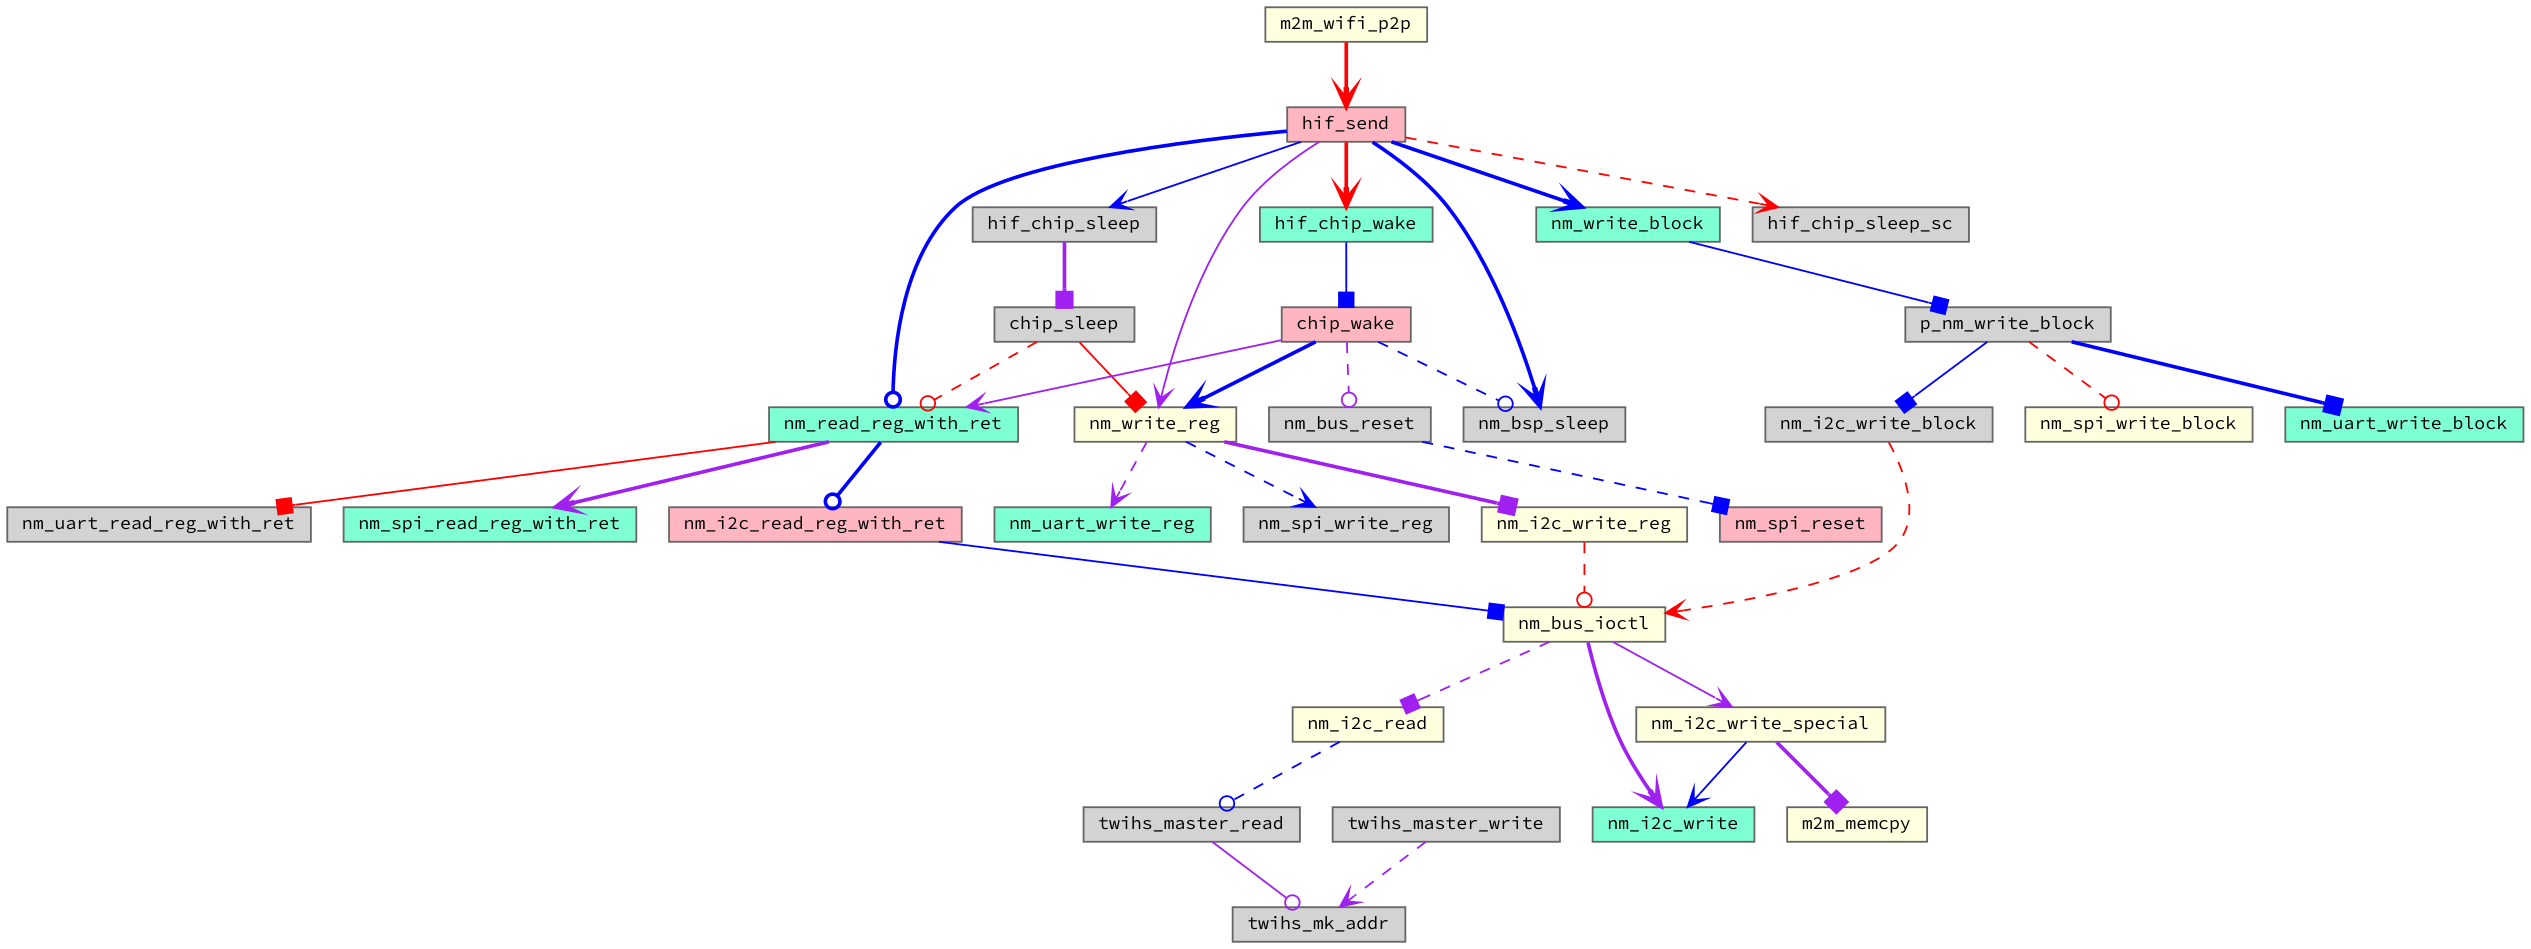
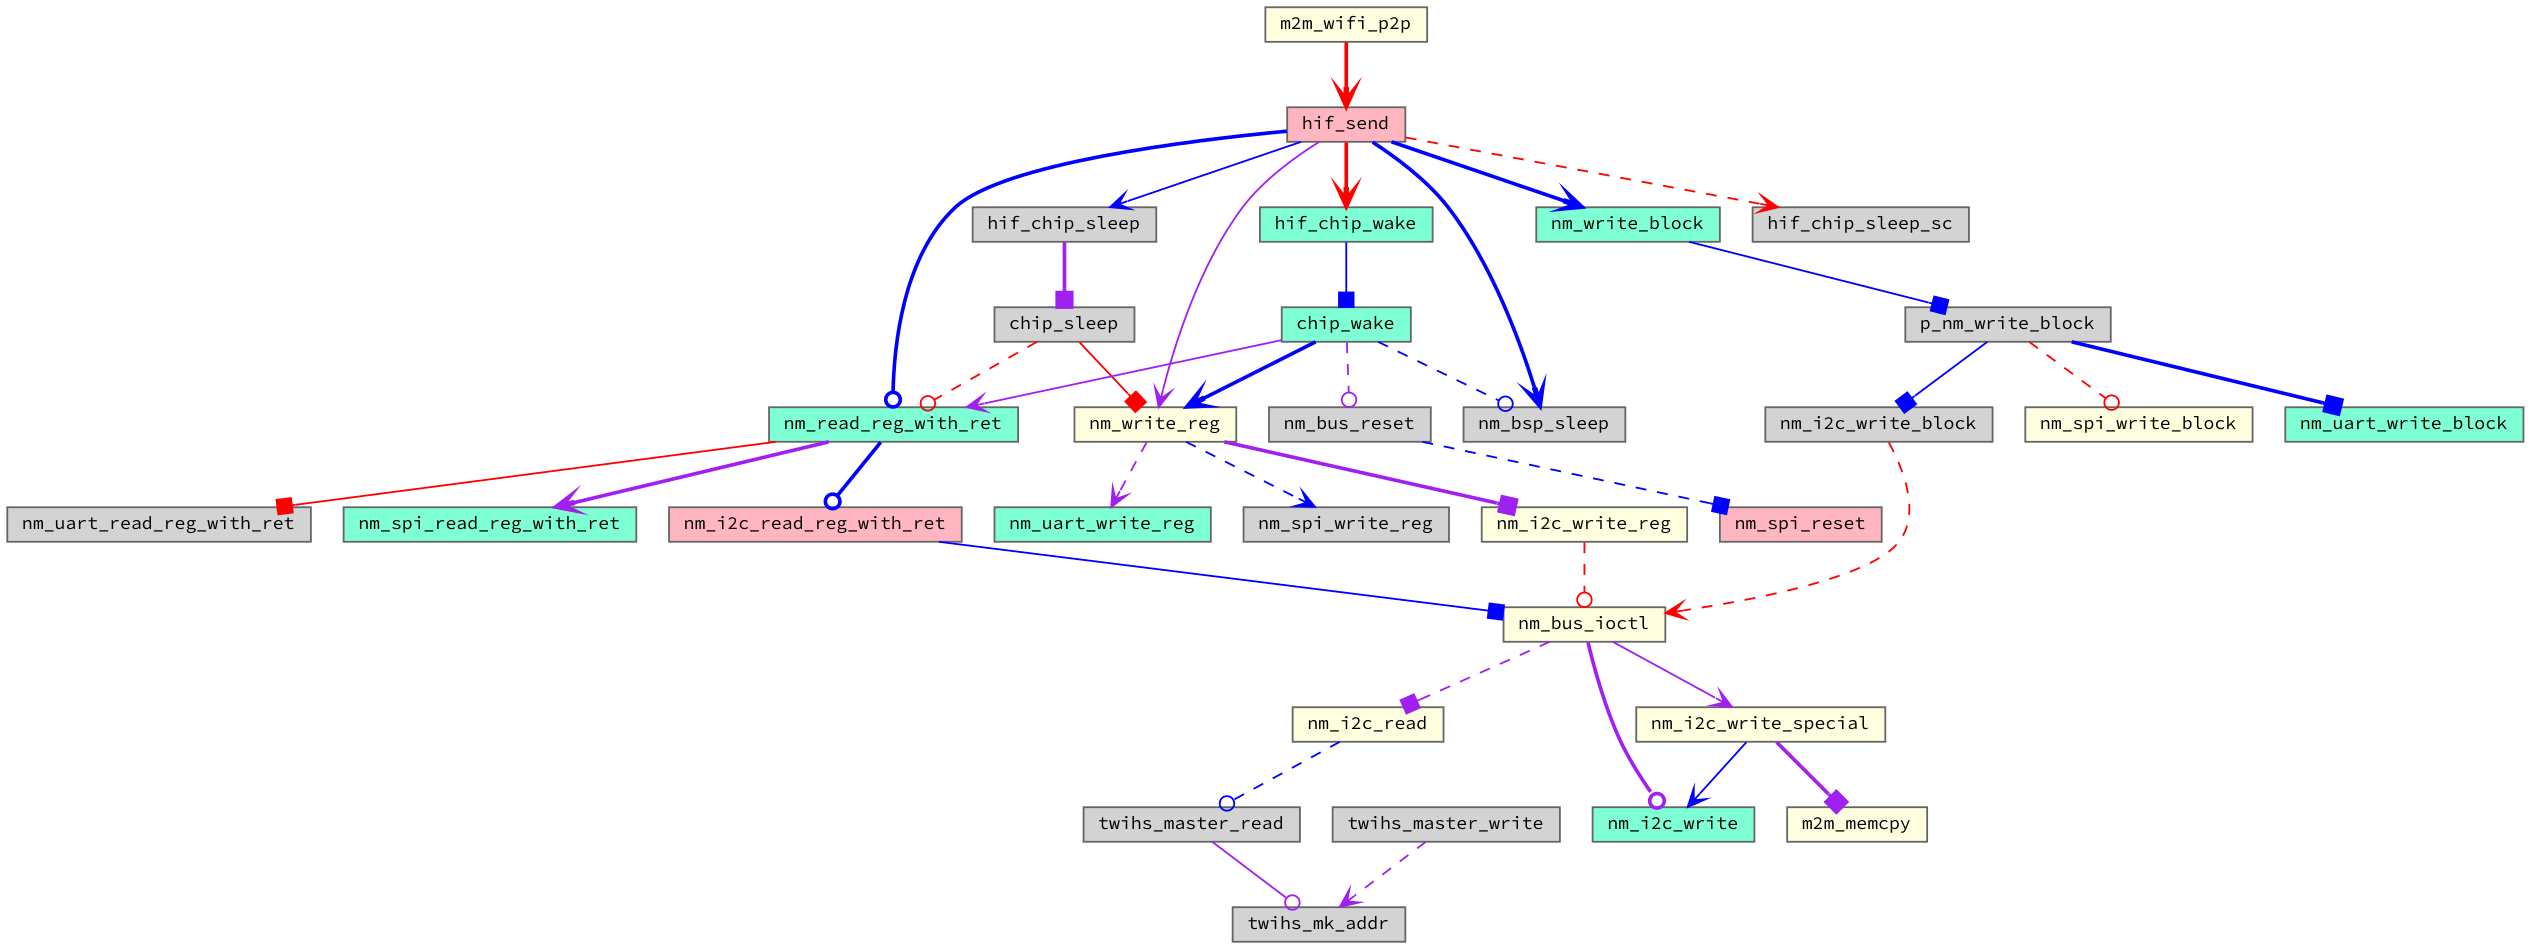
node "chip_wake": fillcolor lightpink -> aquamarine
edge "nm_bus_ioctl" -> "nm_i2c_write": arrowhead vee -> odot
